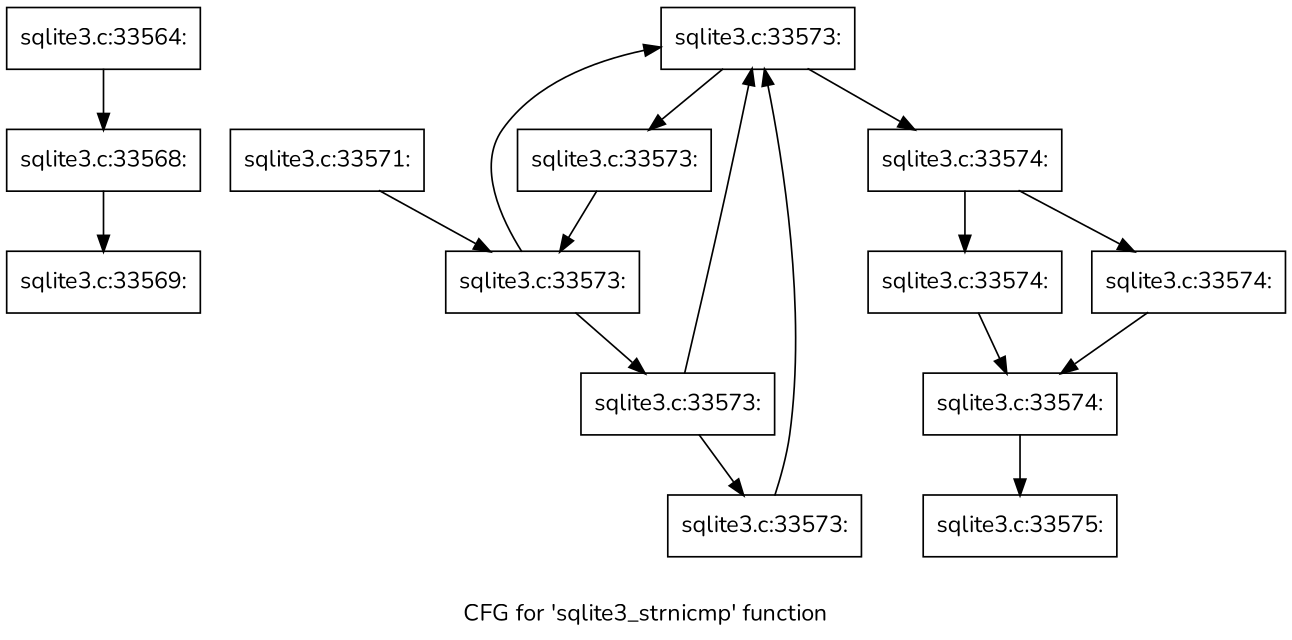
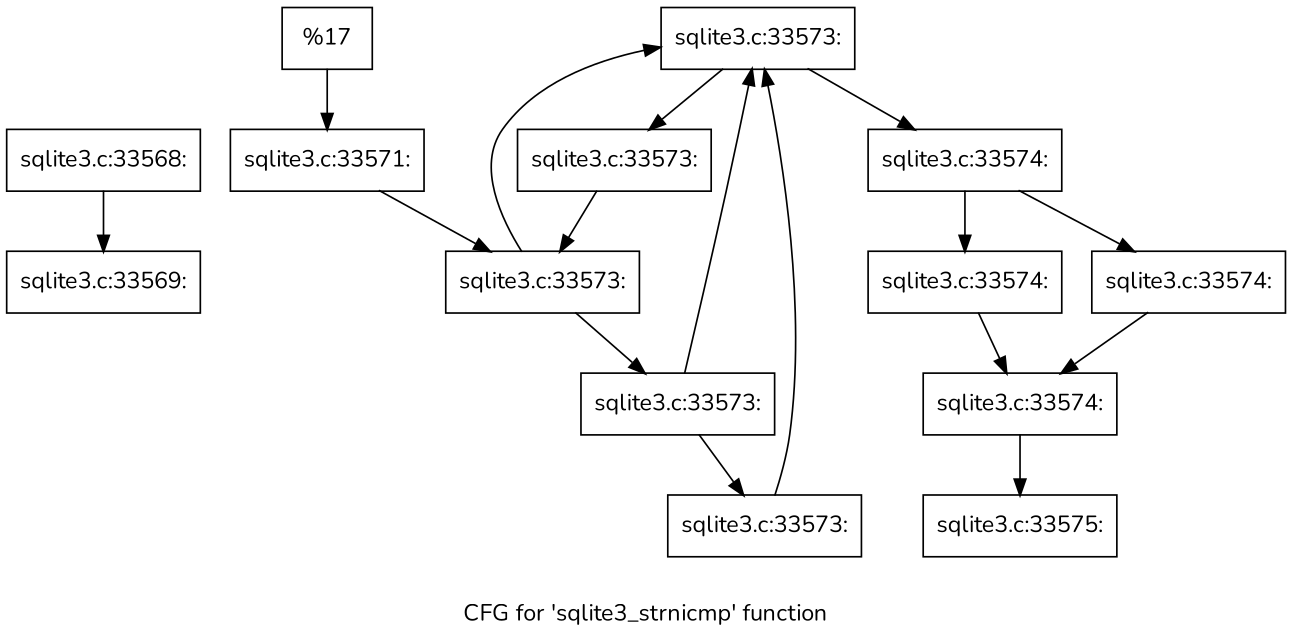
node "sqlite3.c:33564:": removed
node "%17": added
